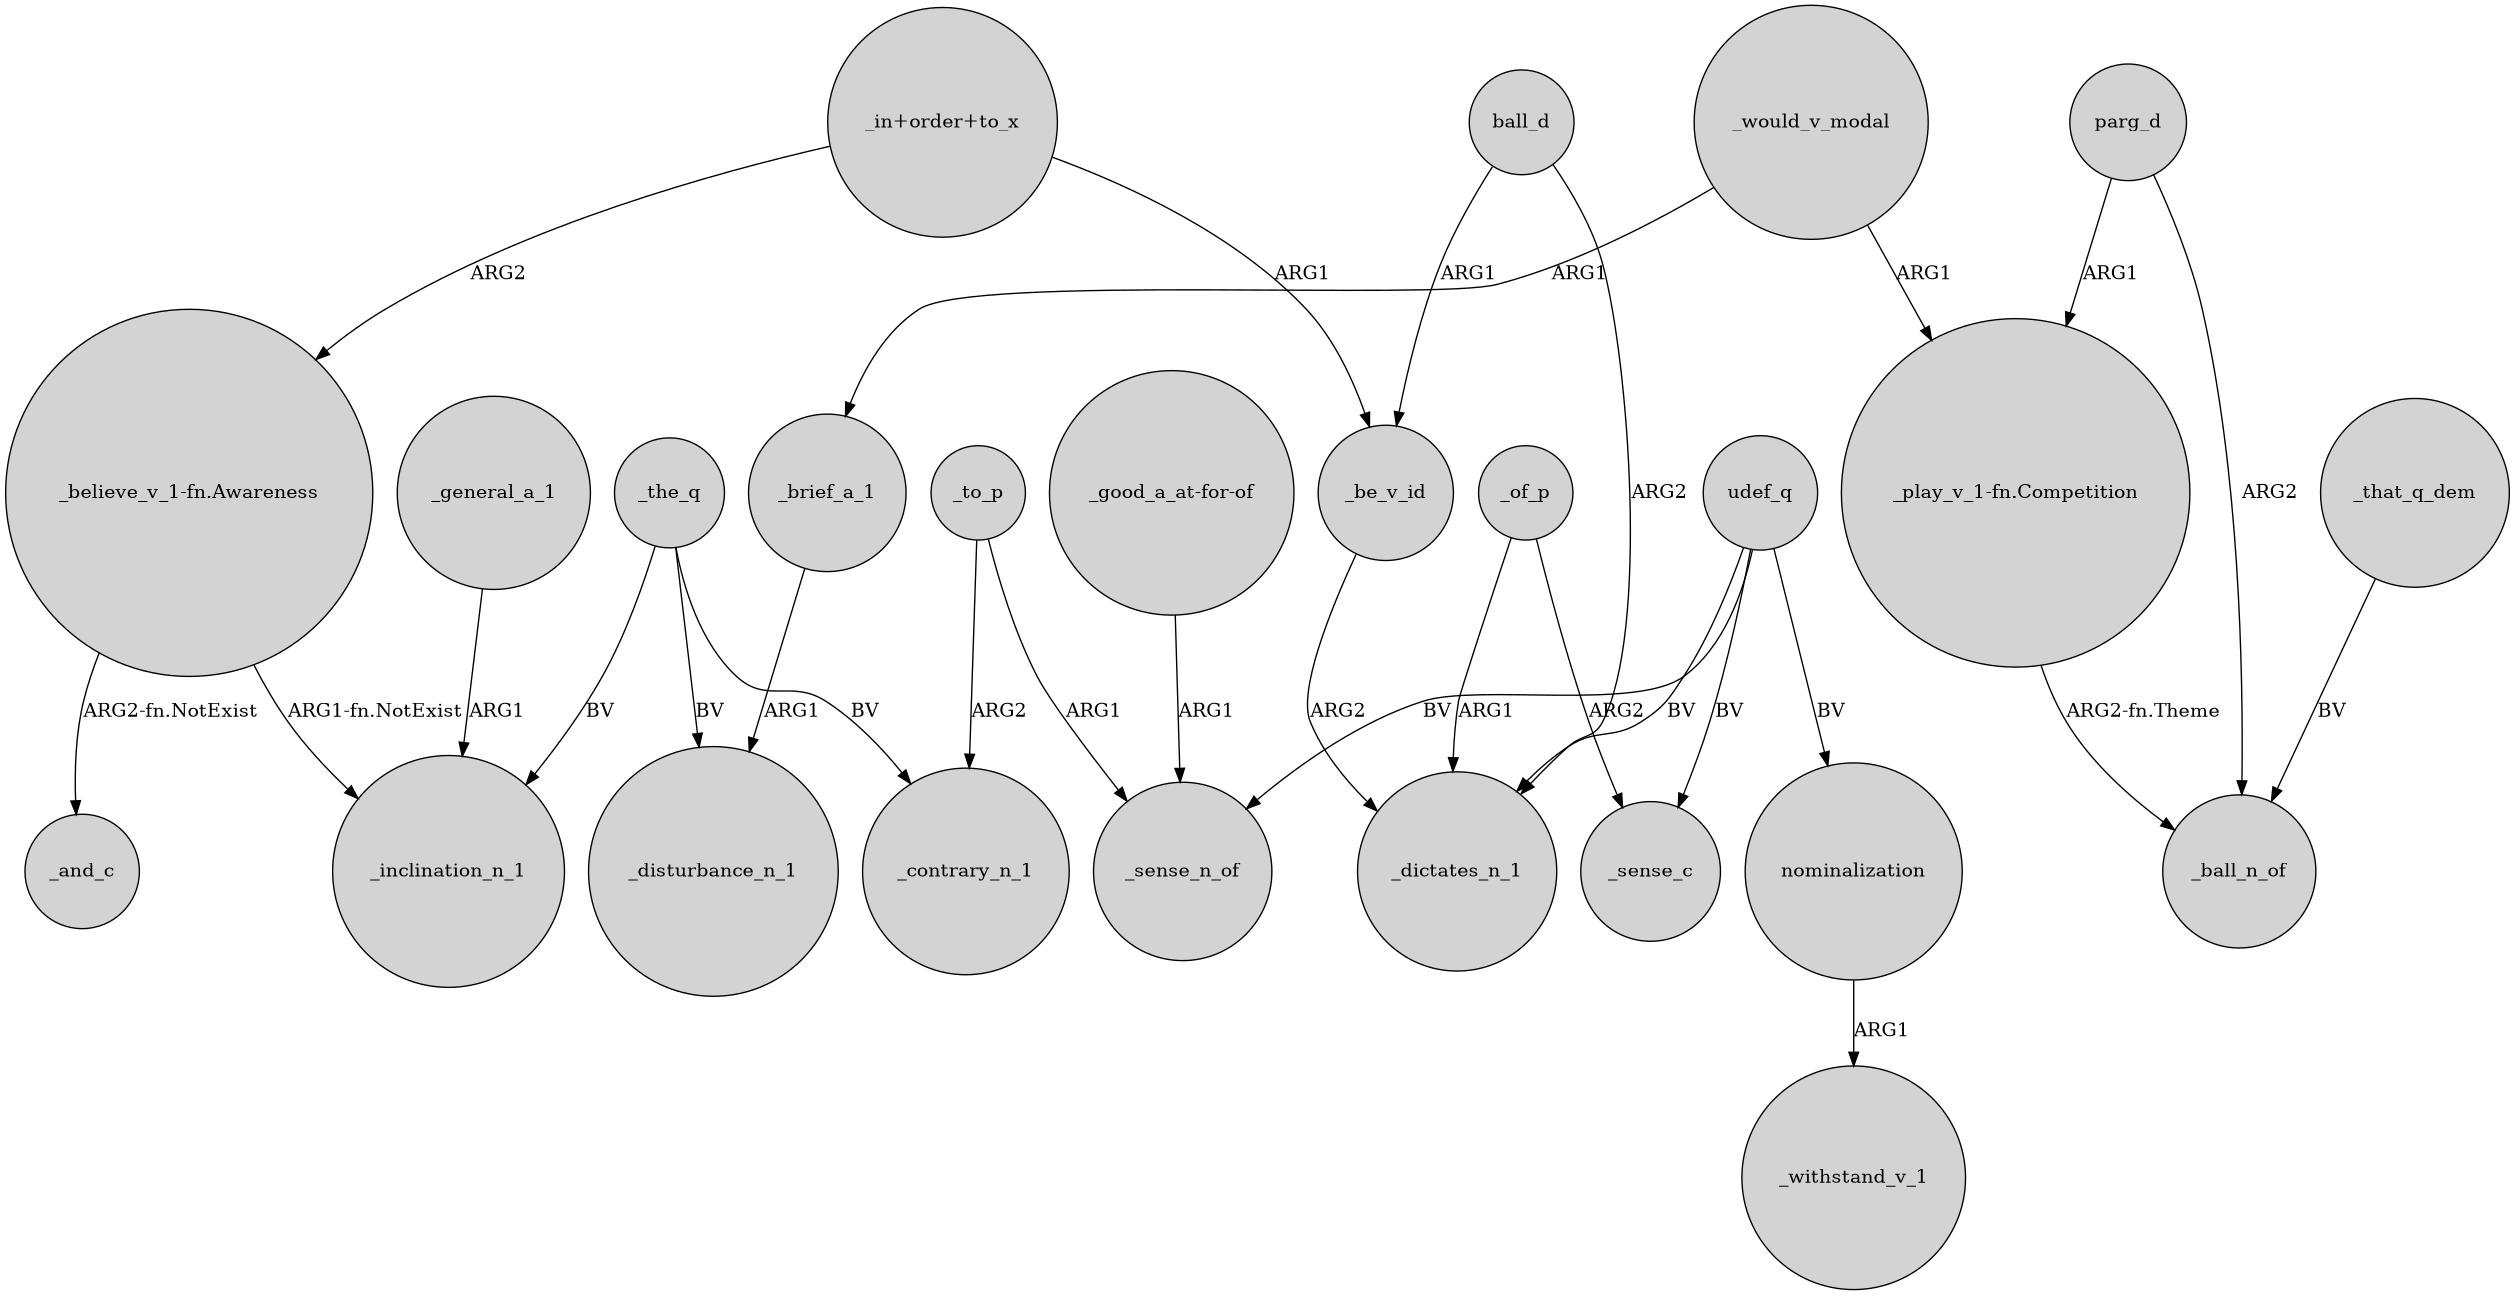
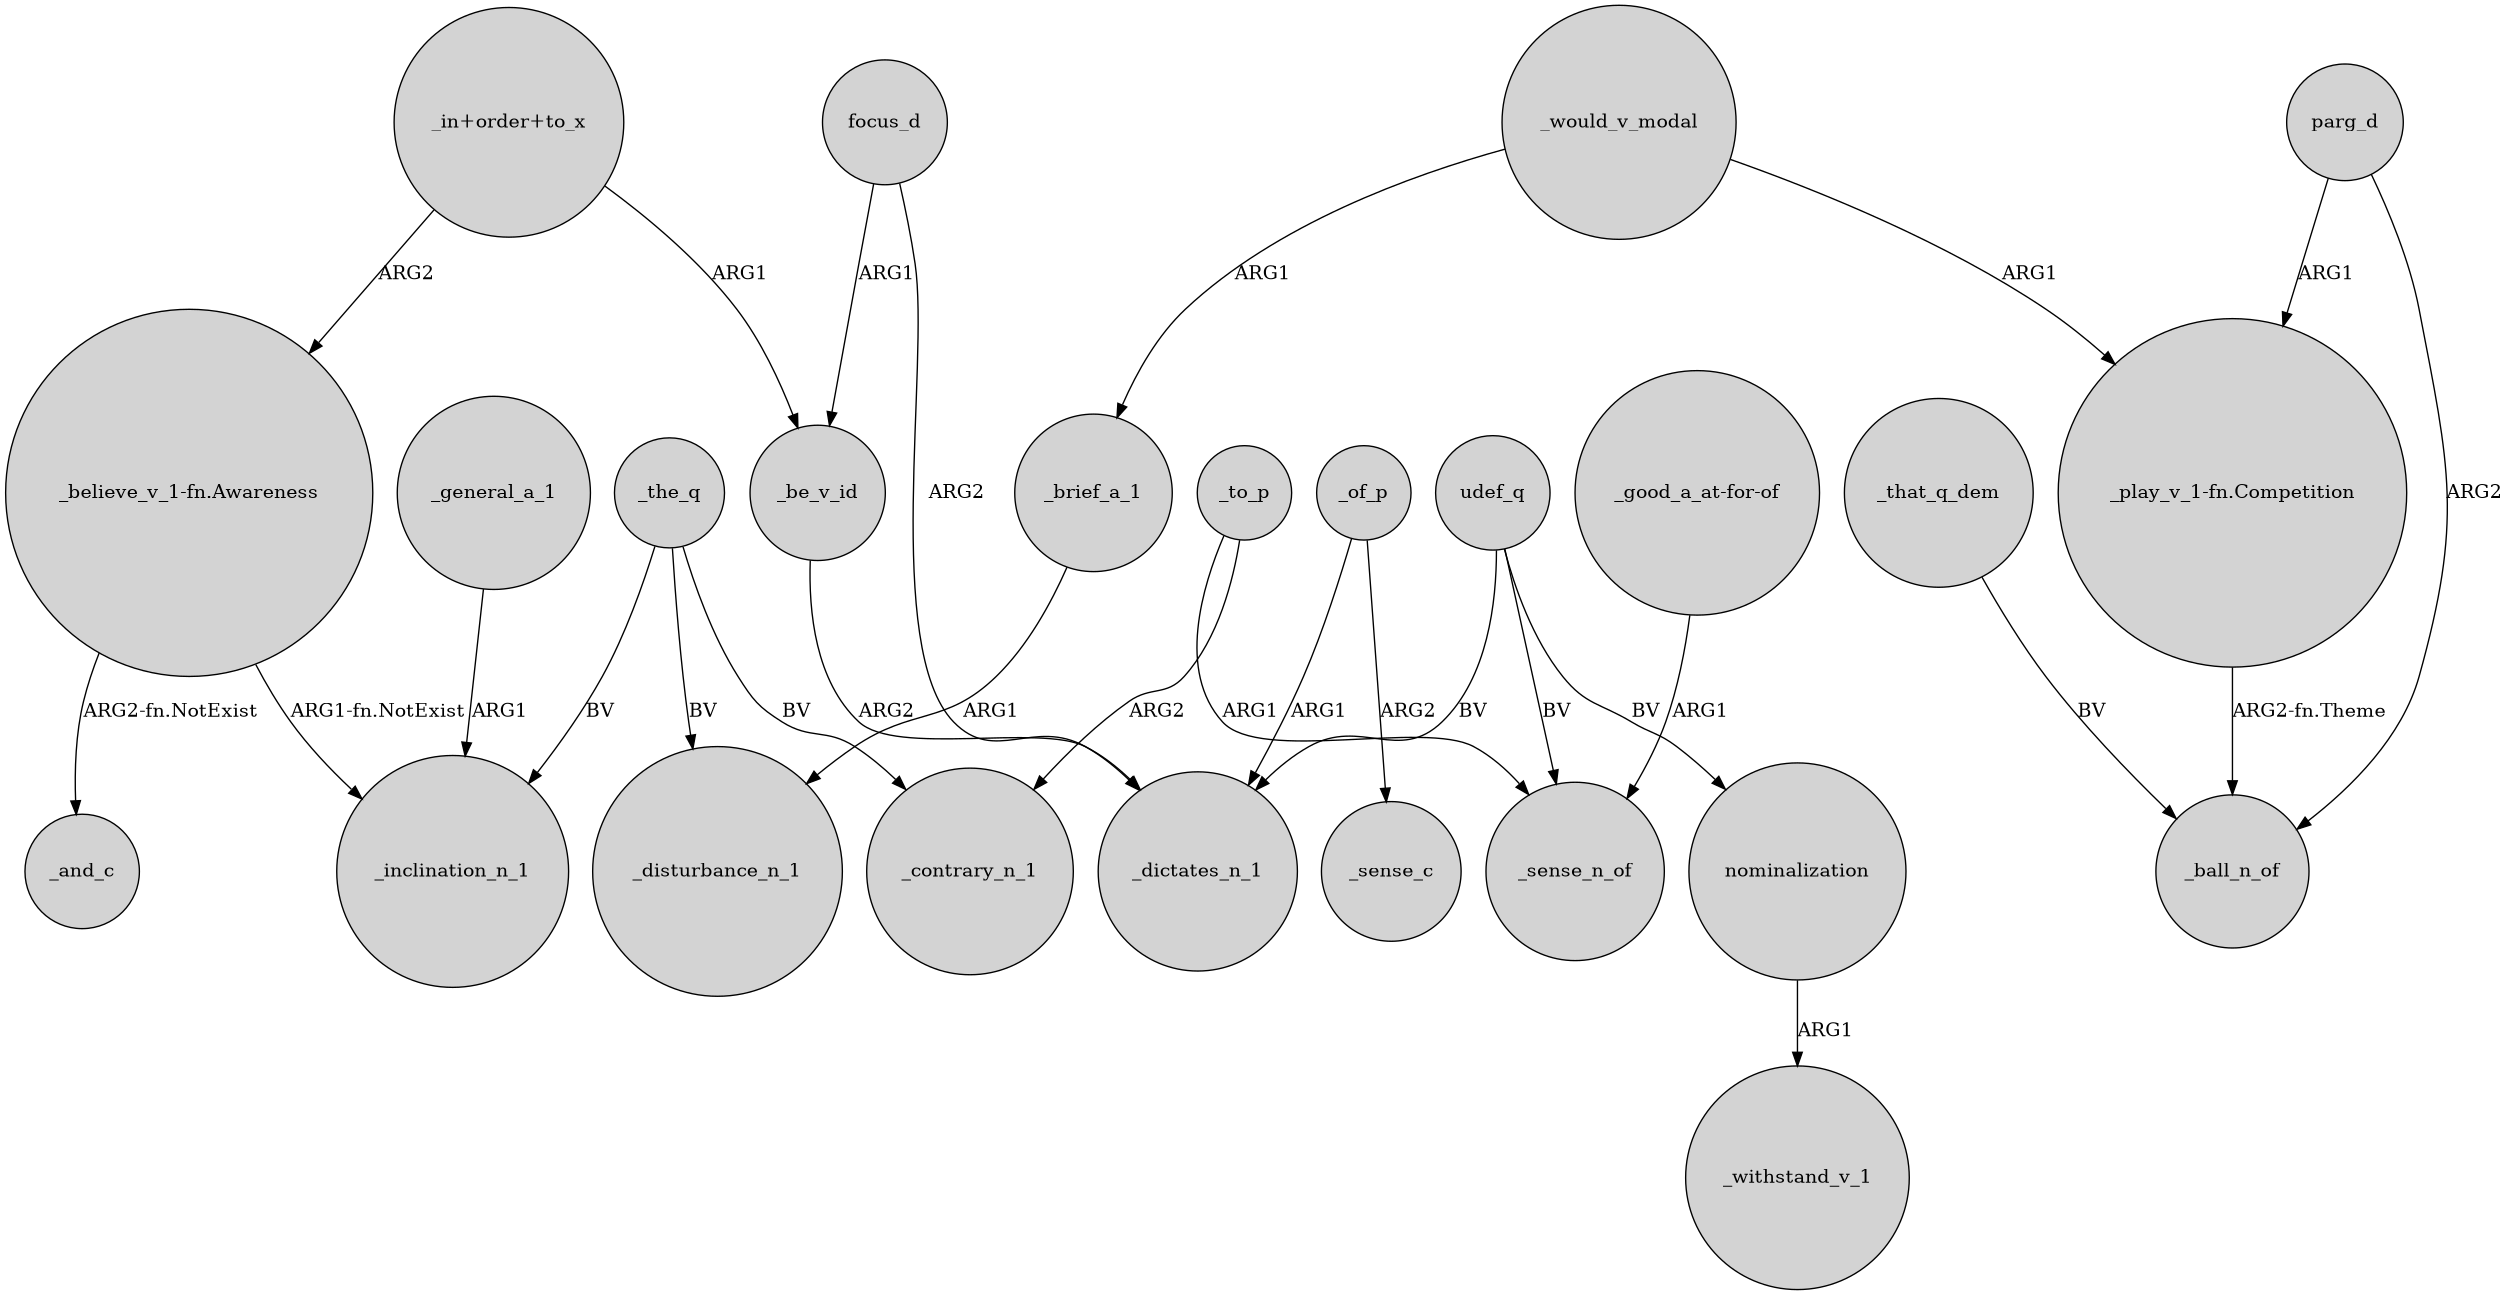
node "ball_d": label "ball_d" -> "focus_d"
edge "udef_q" -> "_sense_c": removed, label "BV"
